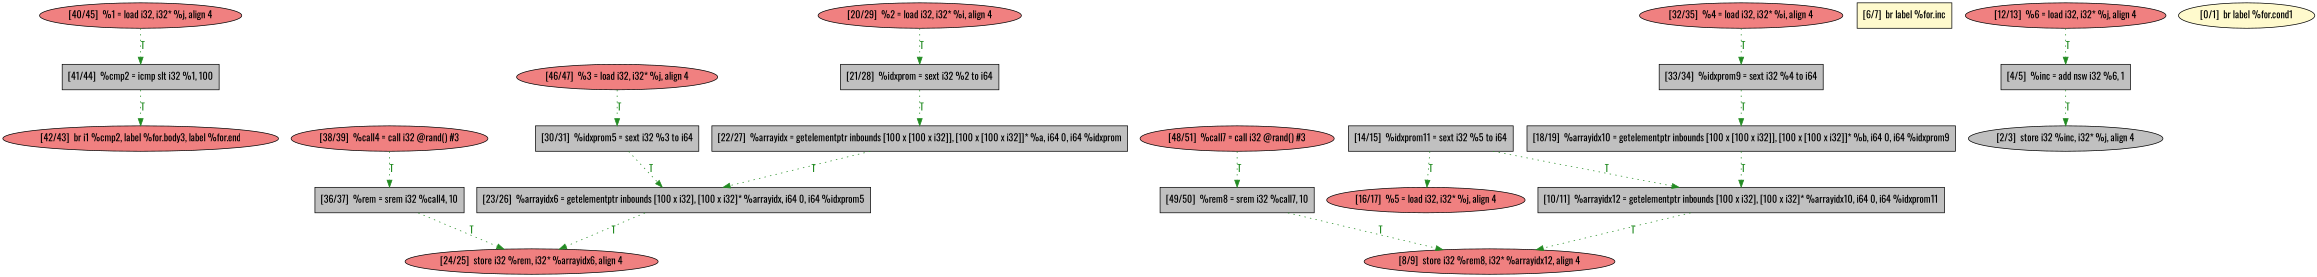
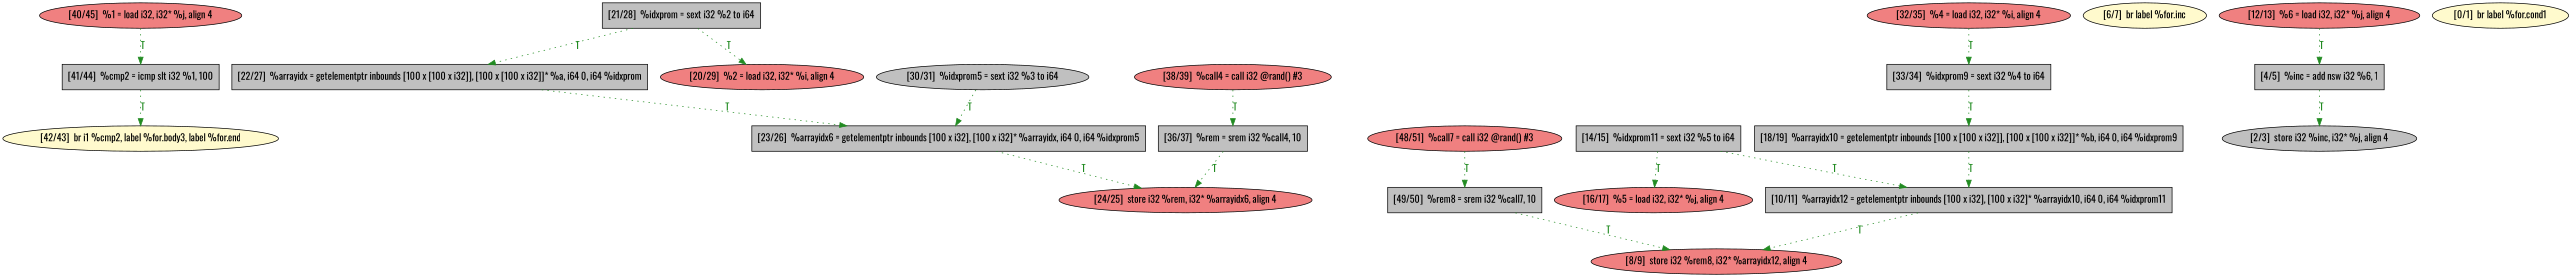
node "[6/7]  br label %for.inc": shape box -> ellipse
edge "[20/29]  %2 = load i32, i32* %i, align 4" -> "[21/28]  %idxprom = sext i32 %2 to i64": reversed
node "[46/47]  %3 = load i32, i32* %j, align 4": removed
node "[42/43]  br i1 %cmp2, label %for.body3, label %for.end": fillcolor lightcoral -> lemonchiffon
node "[30/31]  %idxprom5 = sext i32 %3 to i64": shape box -> ellipse
